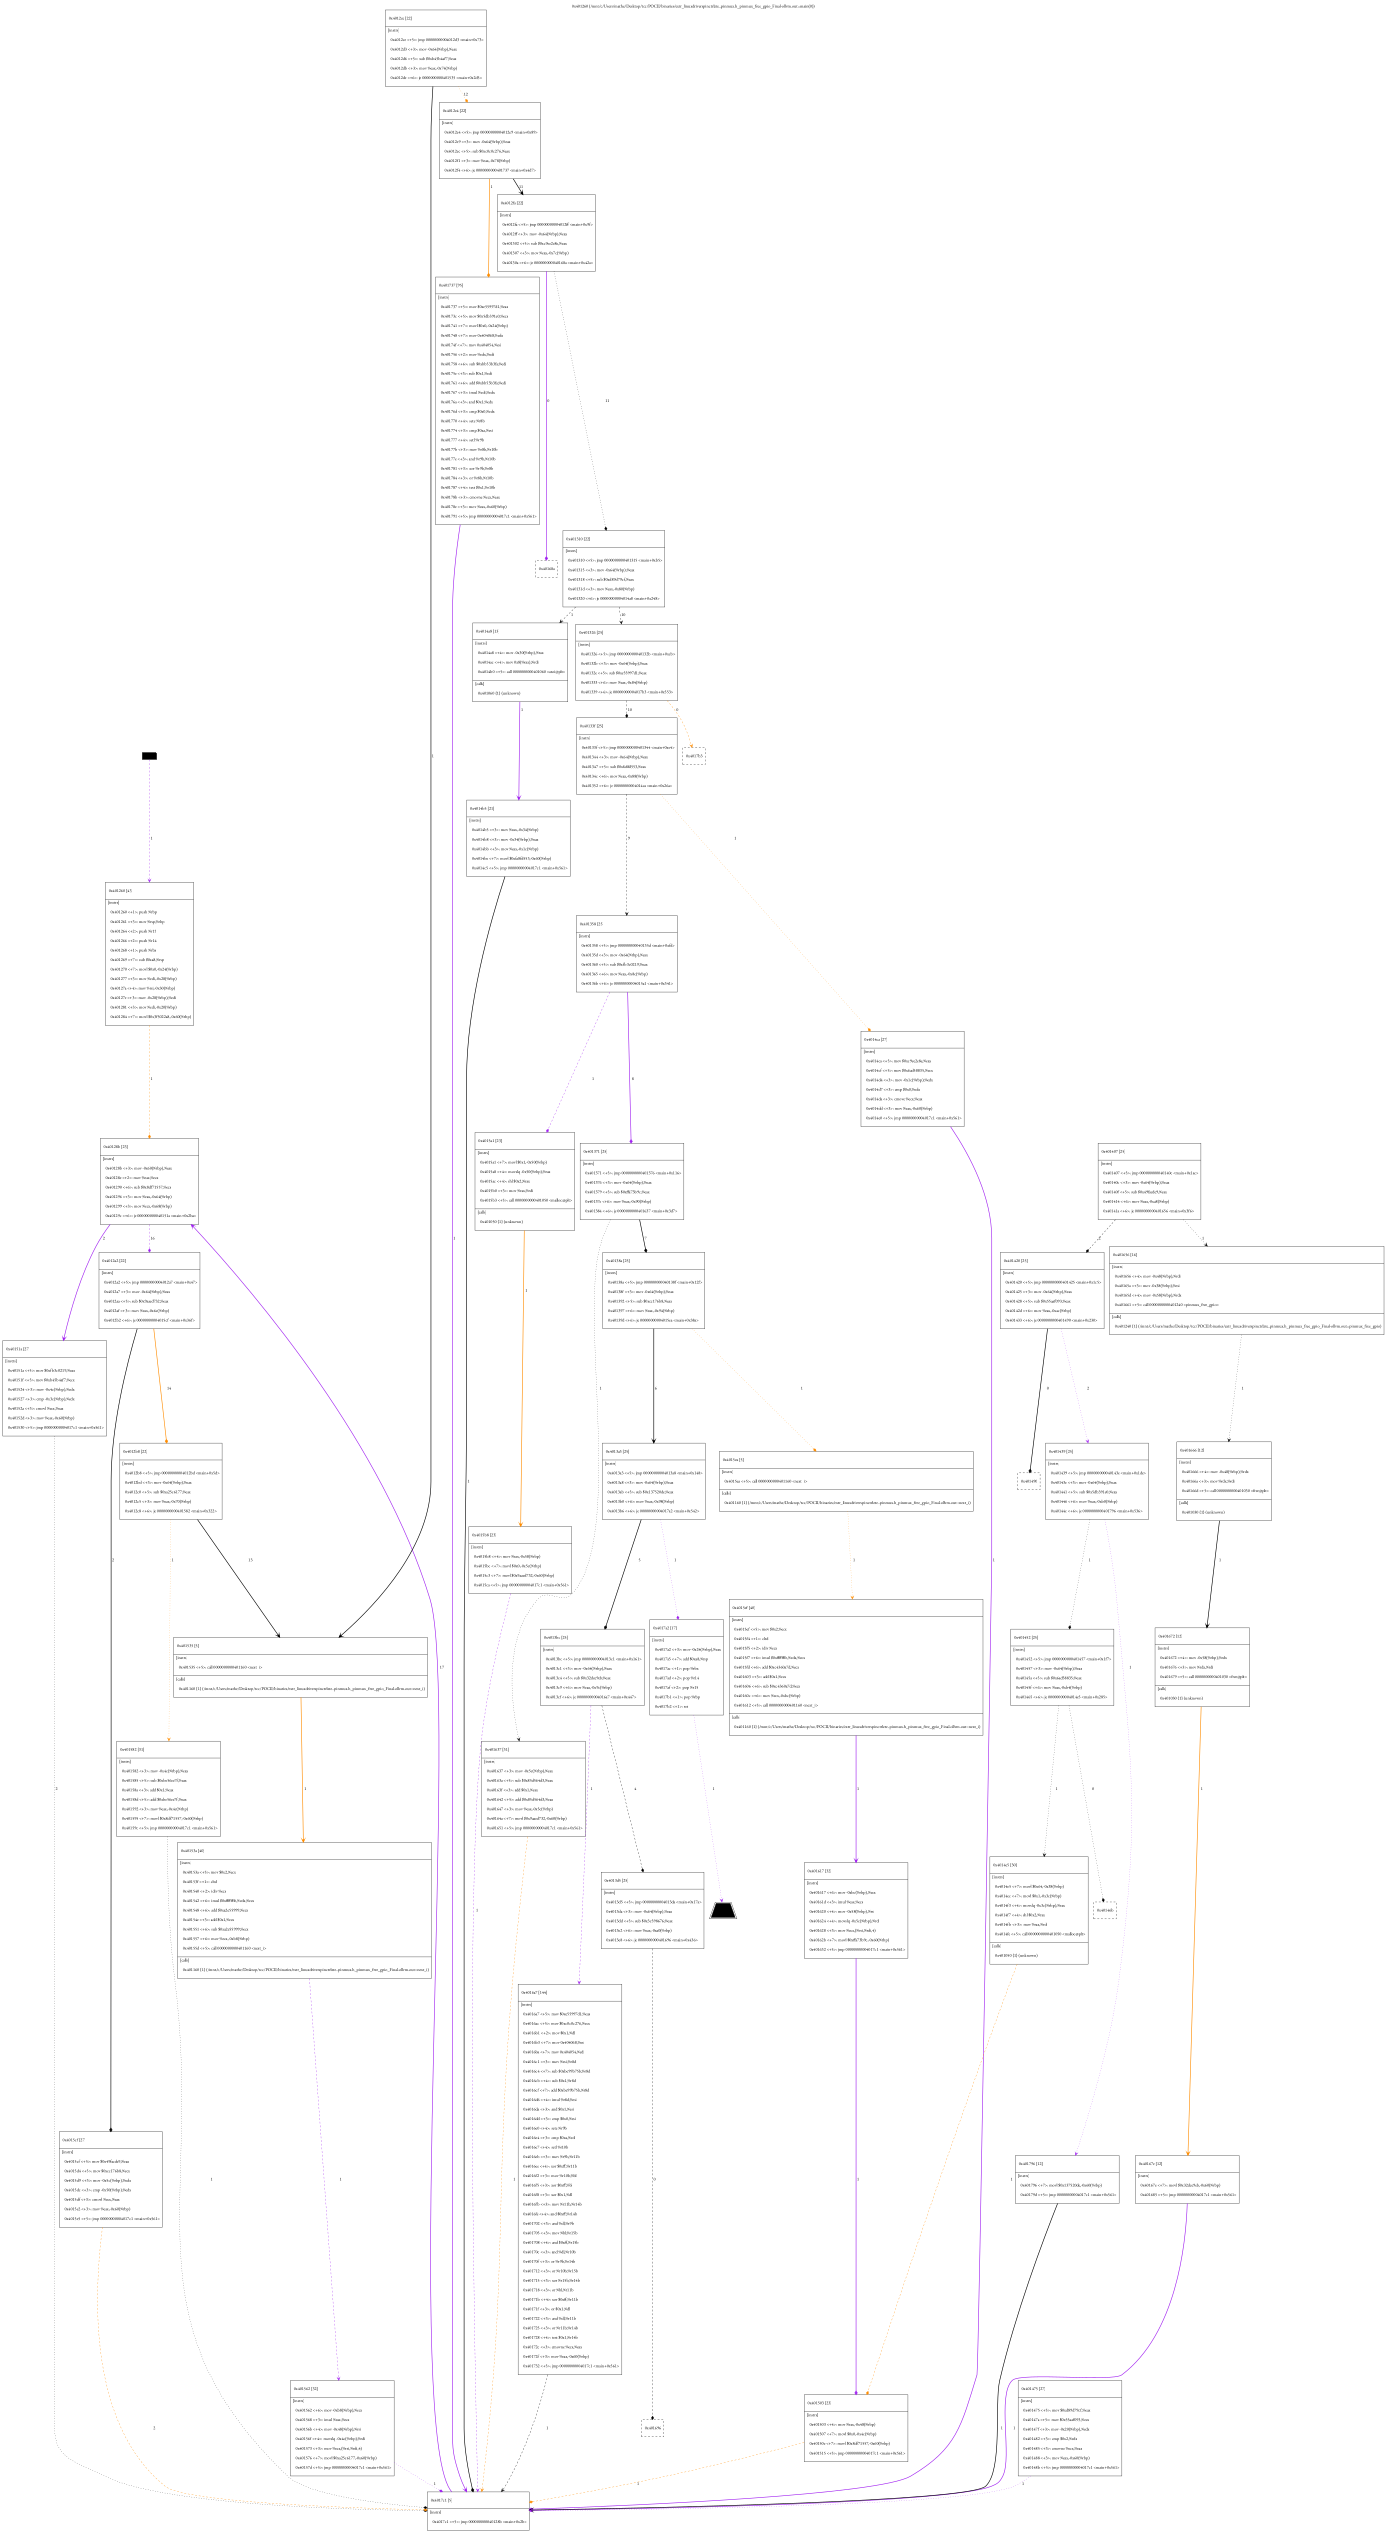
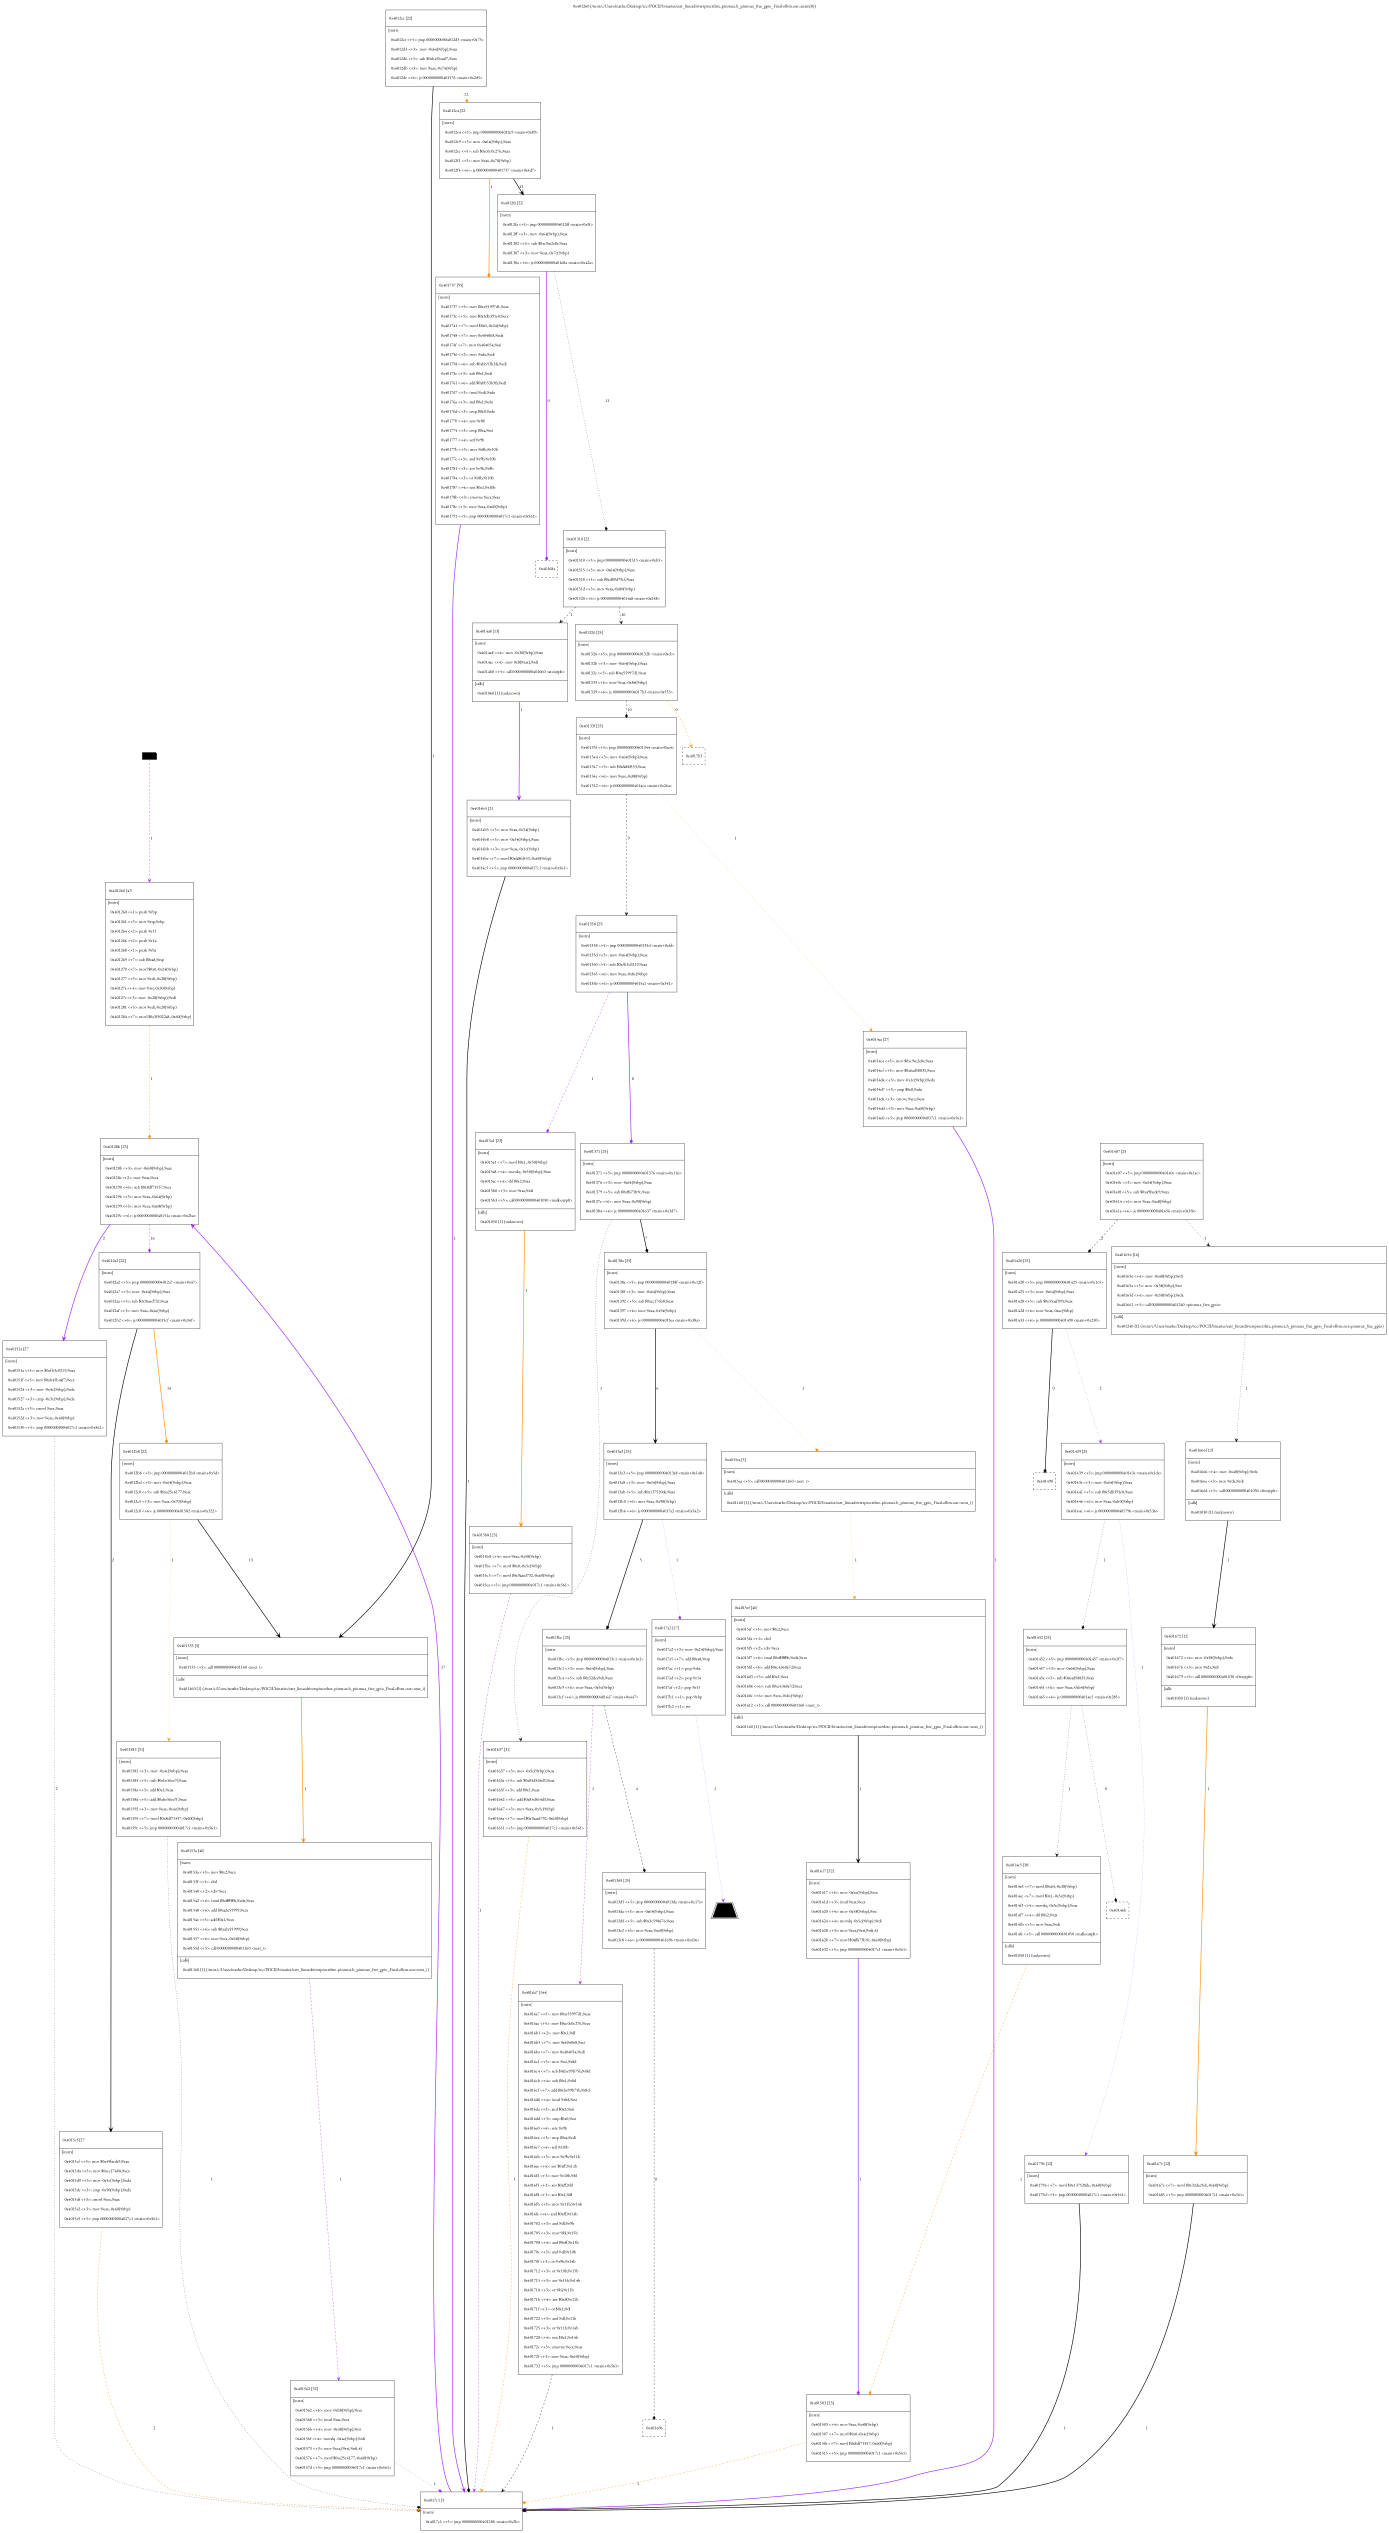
edge "0x40133f [25]" -> "0x4014ca [27]": arrowhead diamond -> vee
edge "0x4012a2 [22]" -> "0x4015cf [27]": arrowhead diamond -> vee
edge "0x4015ef [40]" -> "0x401617 [32]": color purple -> black
node "0x401475 [27]": removed
edge "0x40167e [12]" -> "0x4017c1 [5]": color purple -> black
